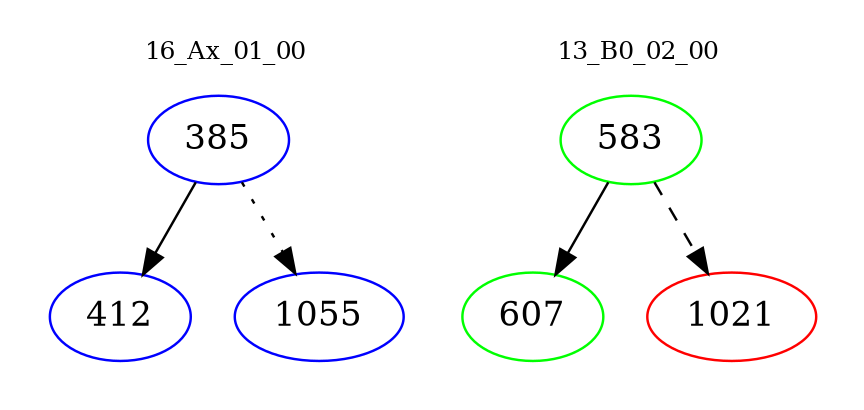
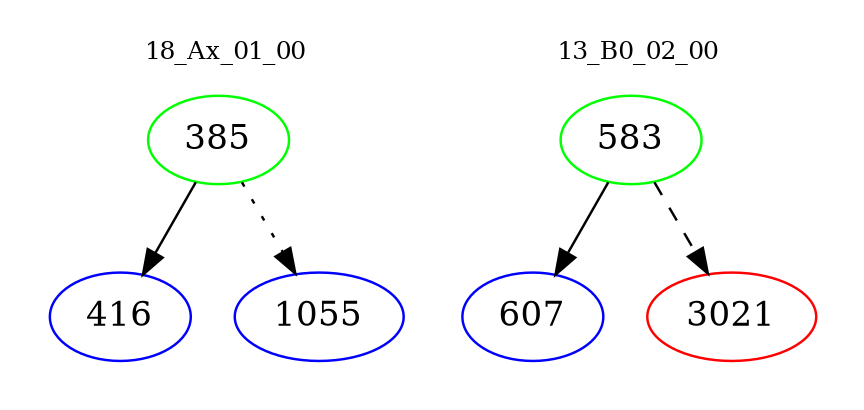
cluster "16_Ax_01_00": label "16_Ax_01_00" -> "18_Ax_01_00"
node "385": color blue -> green
node "412": label "412" -> "416"
node "607": color green -> blue
node "1021": label "1021" -> "3021"
